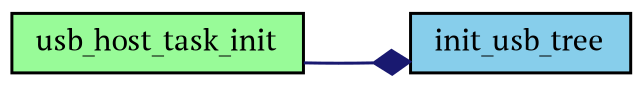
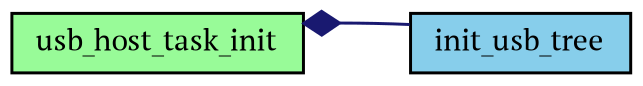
edge "usb_host_task_init" -> "init_usb_tree": reversed
